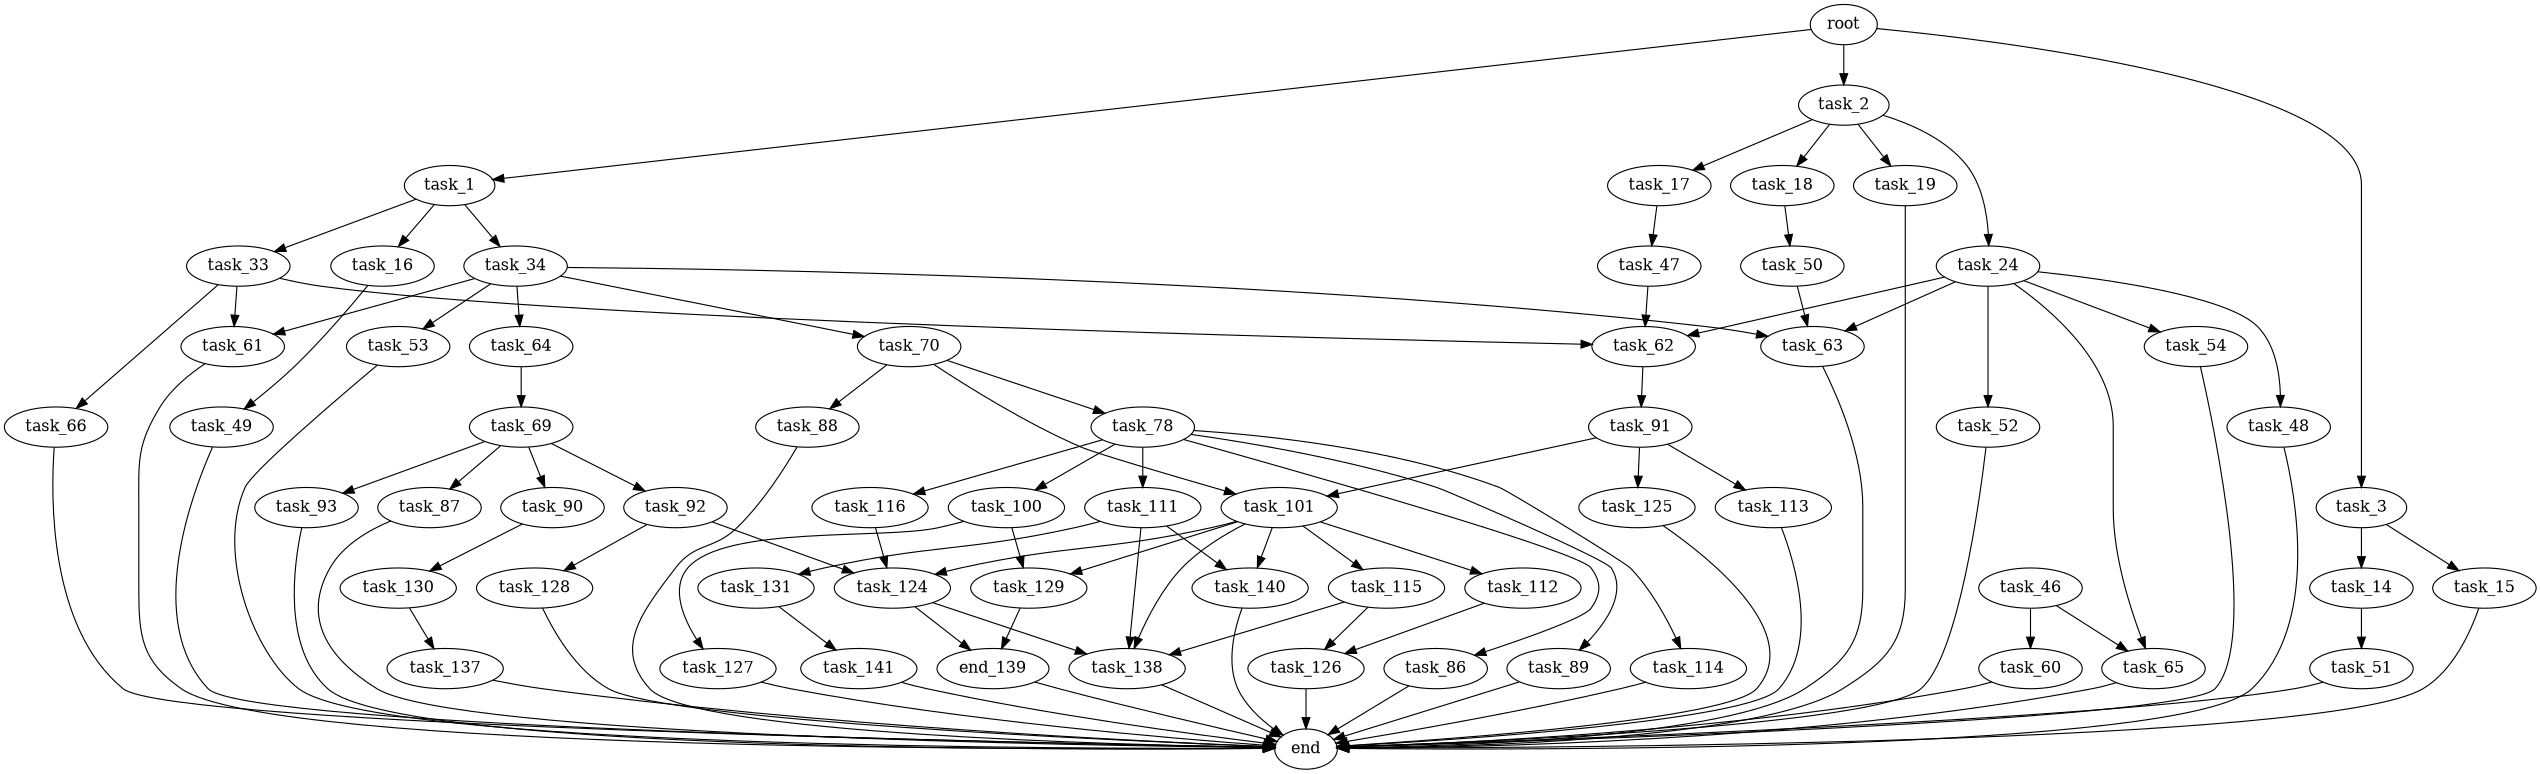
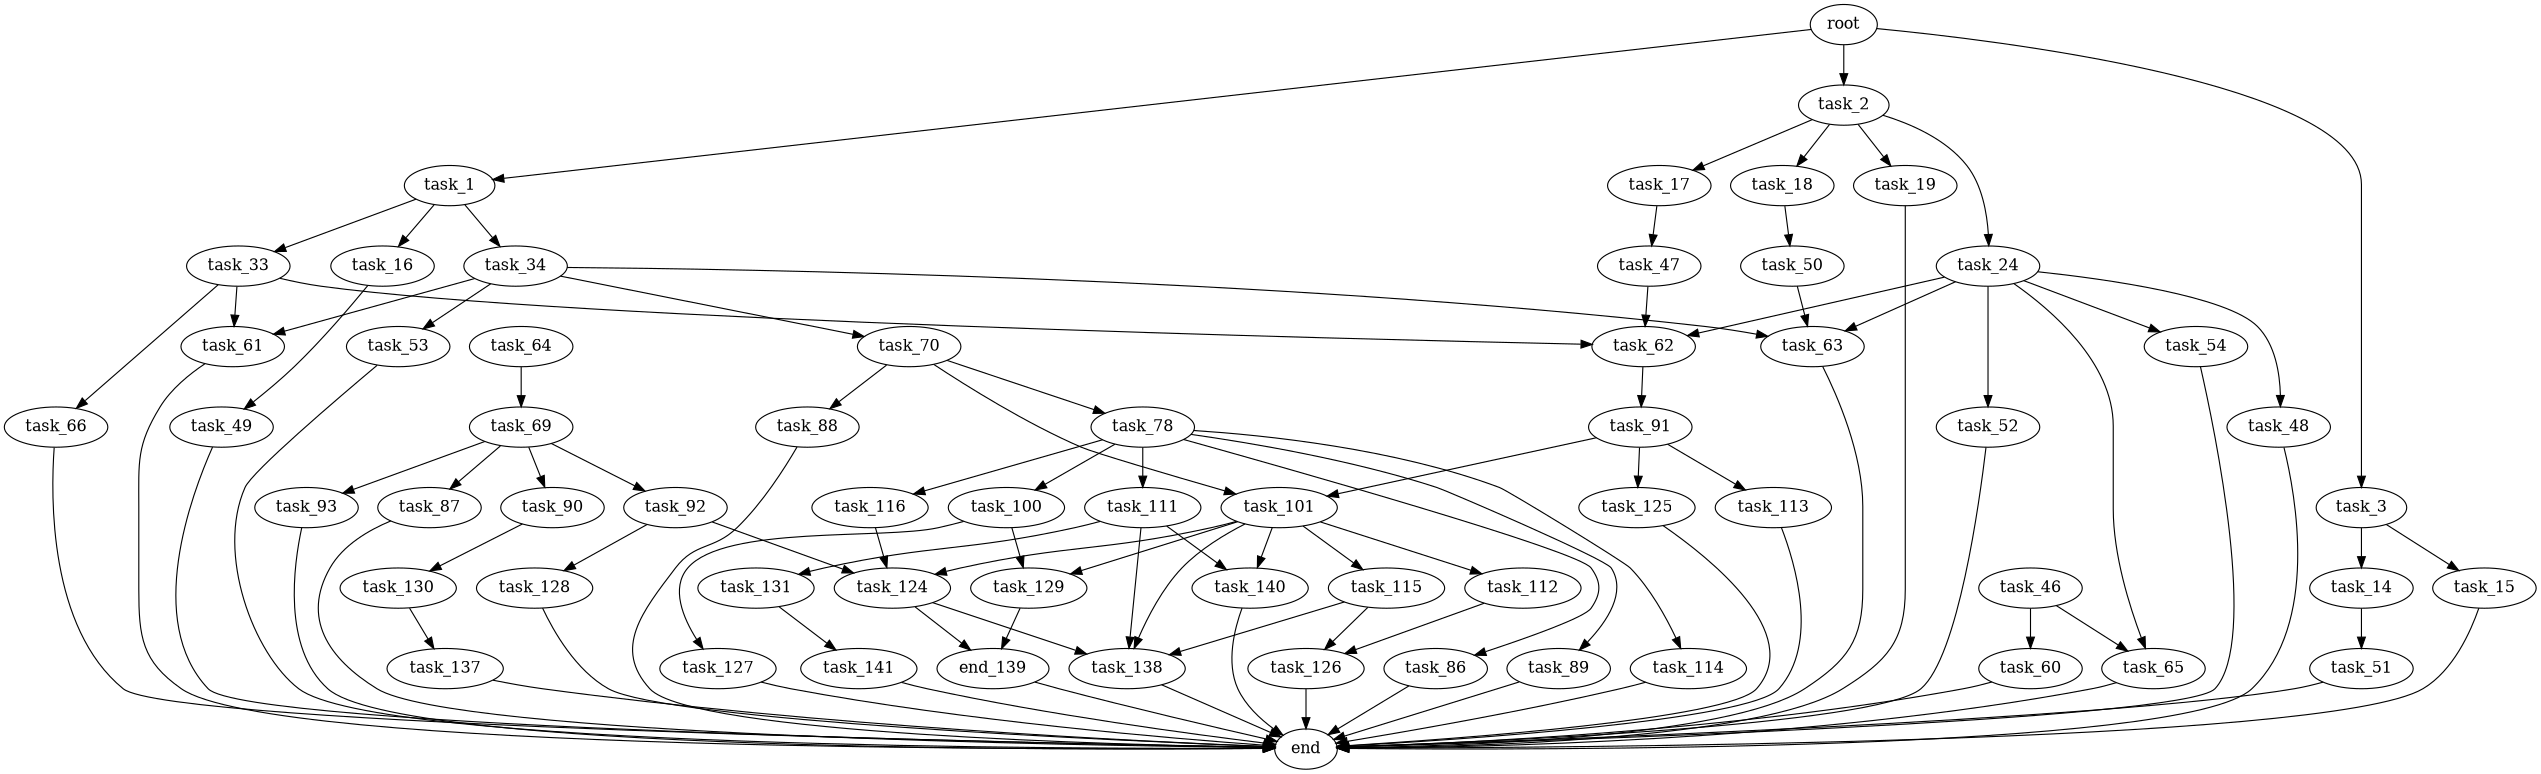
edge "task_34" -> "task_64": removed
